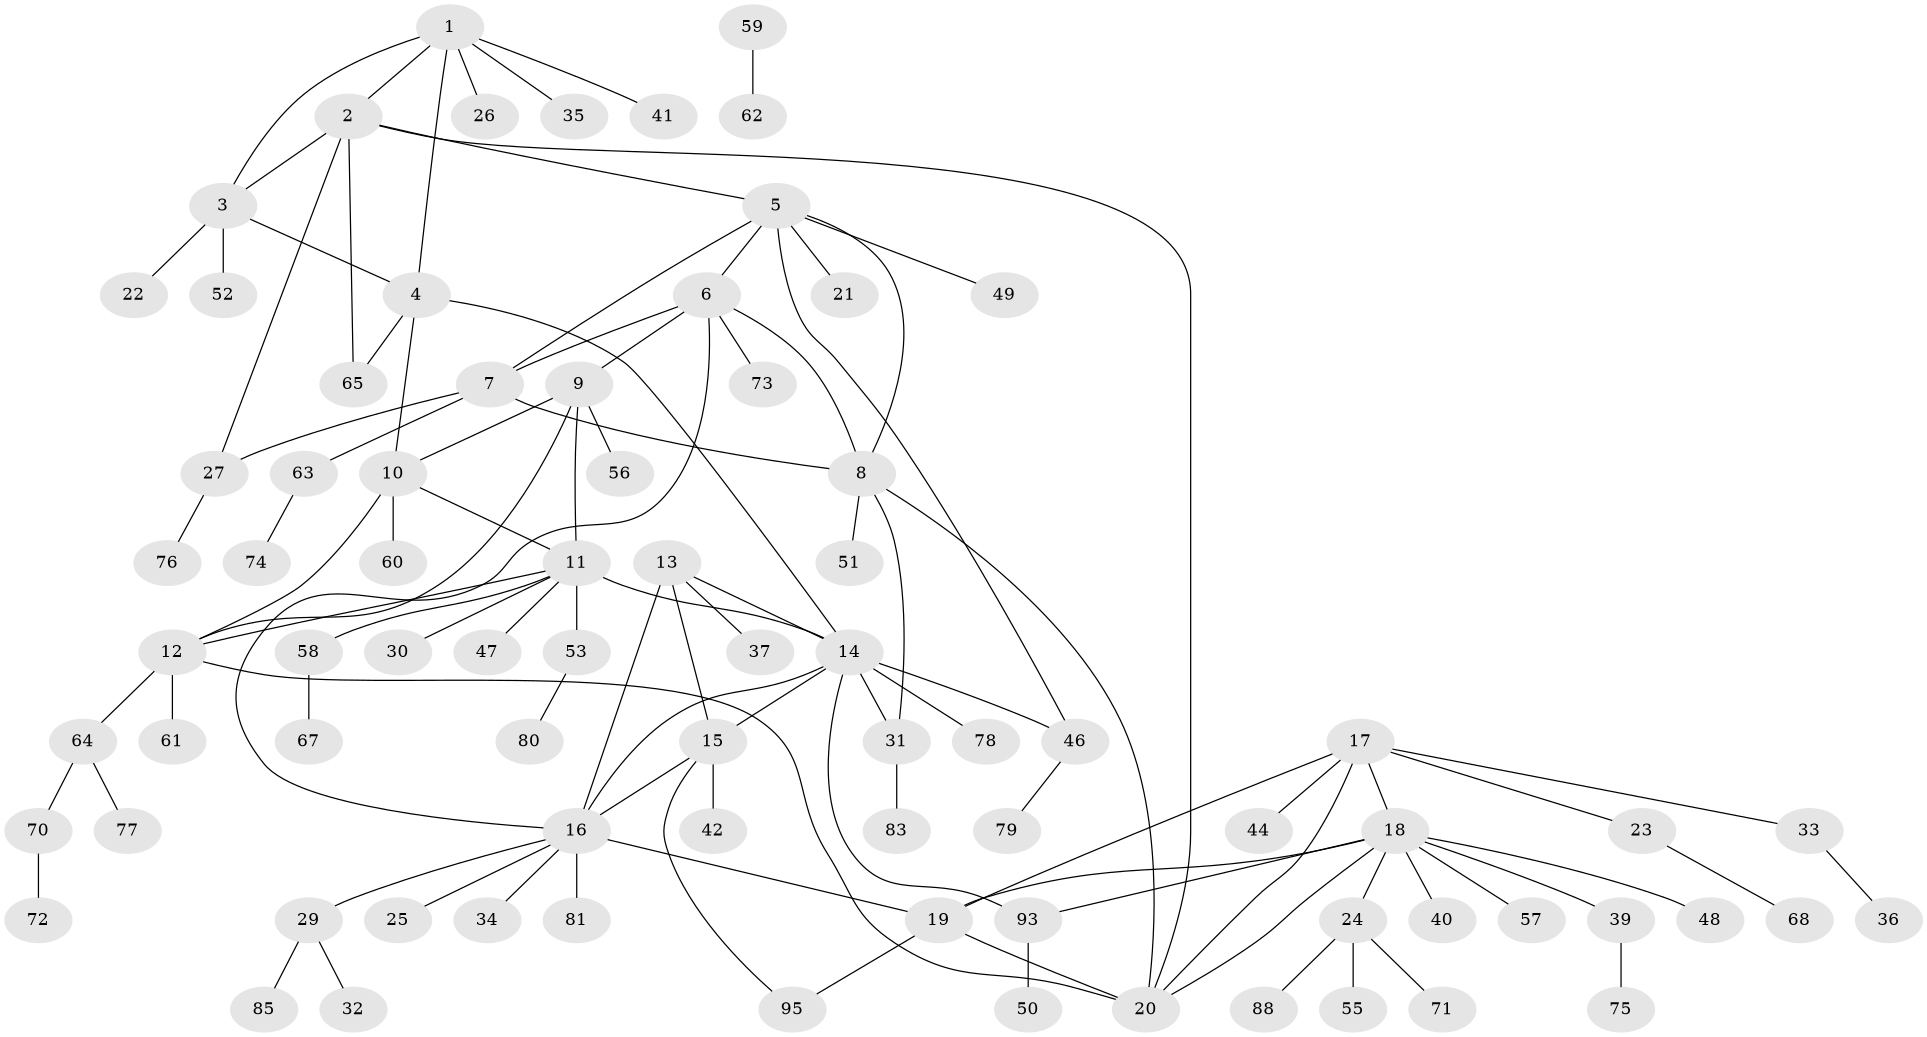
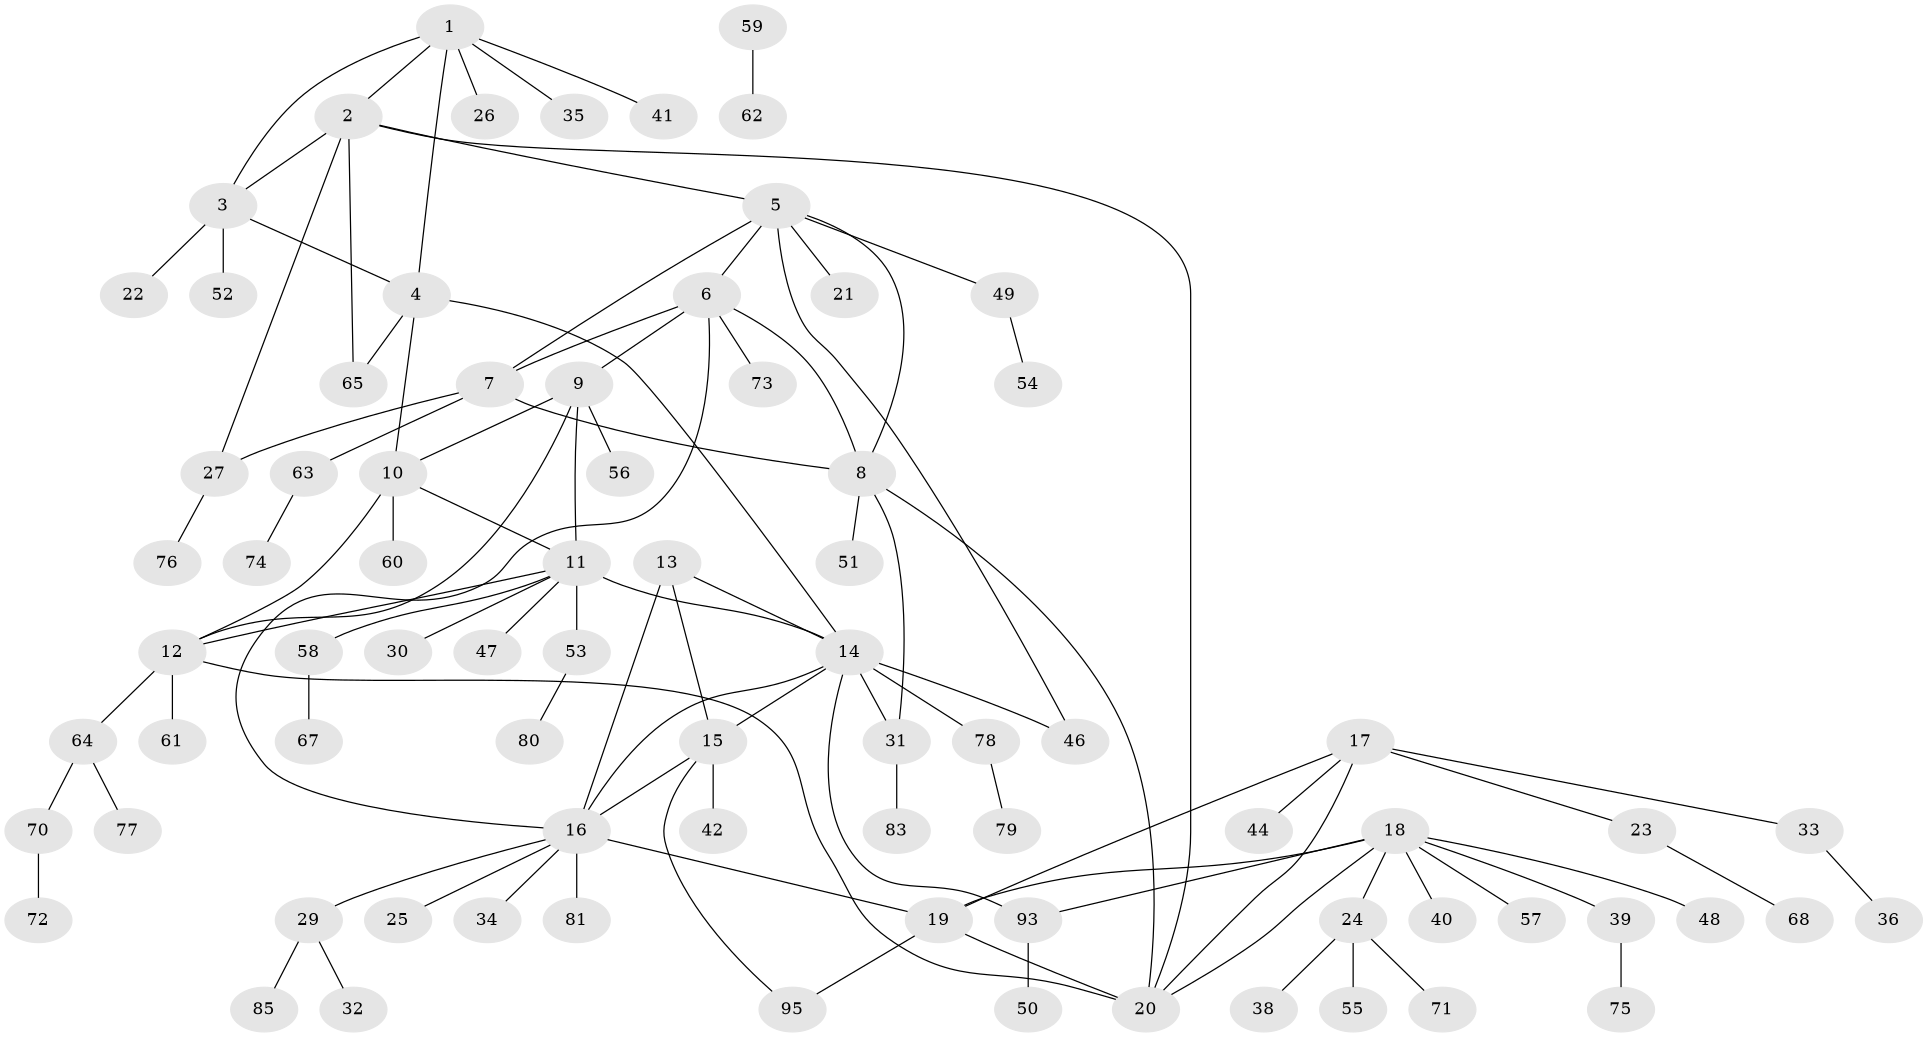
node "54": added
node "37": removed
edge "46" -- "79": now "78" -- "79"
edge "17" -- "18": removed
node "88": label "88" -> "38"
